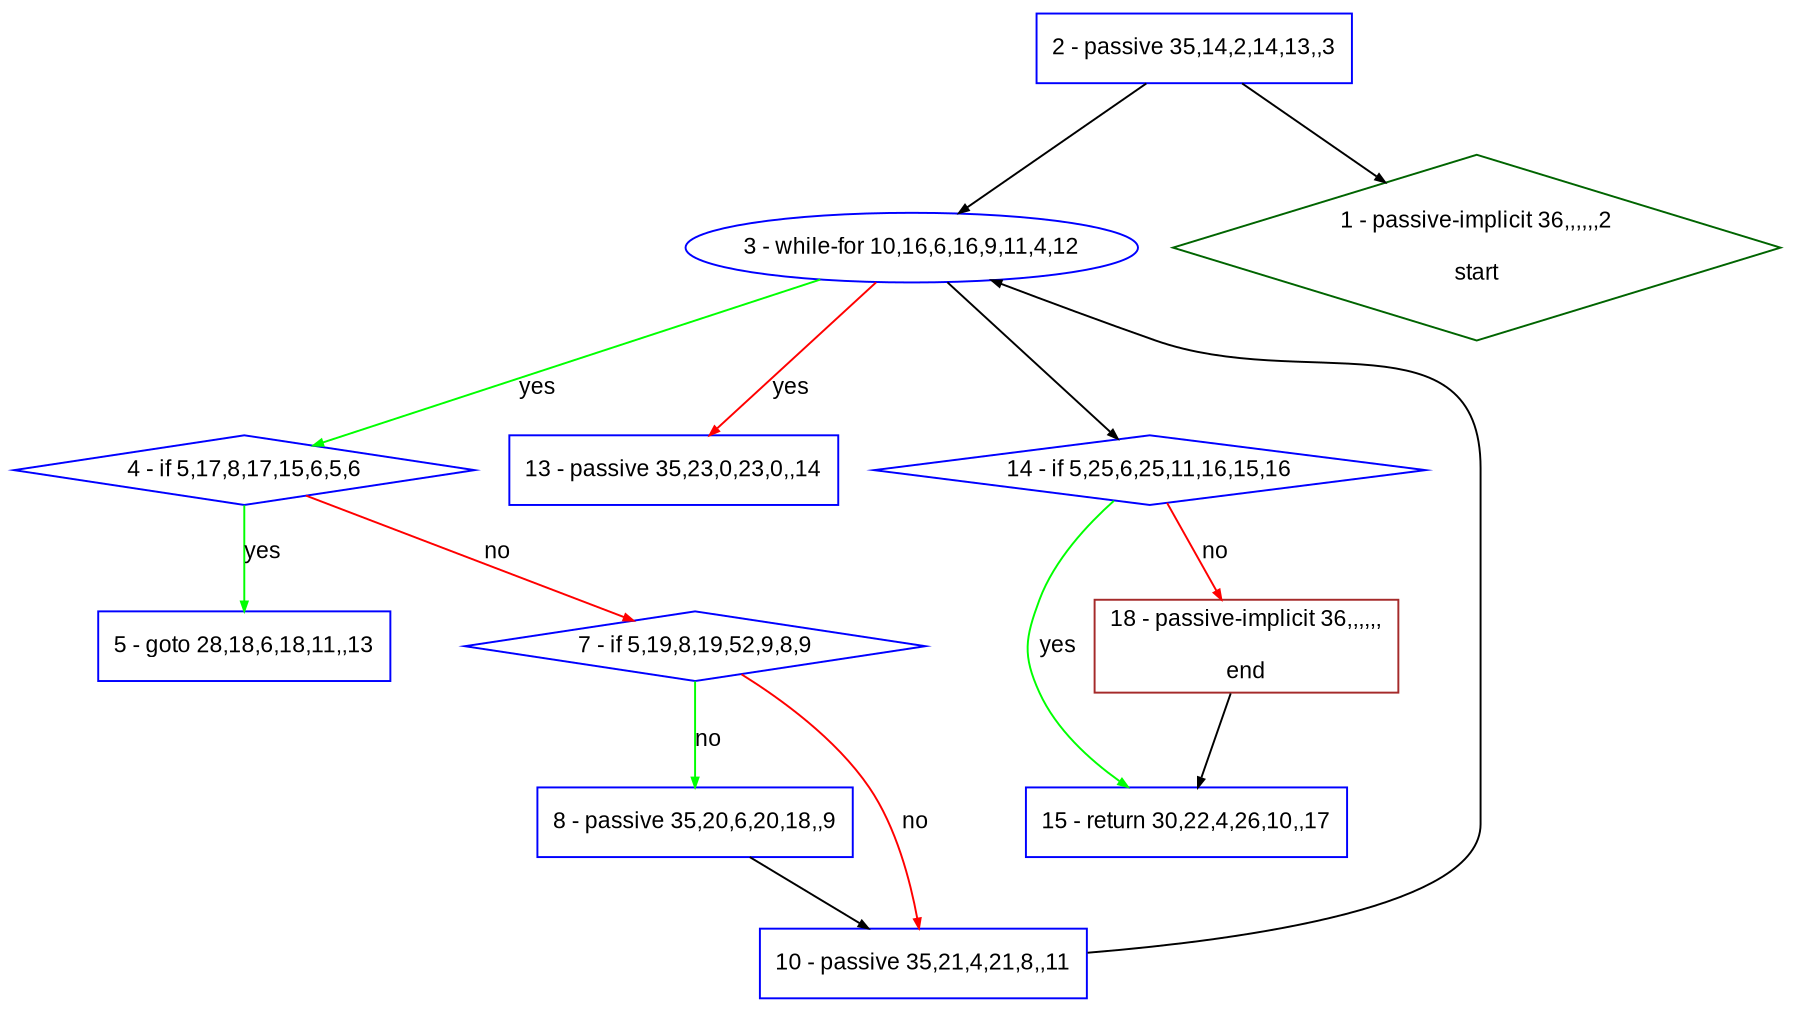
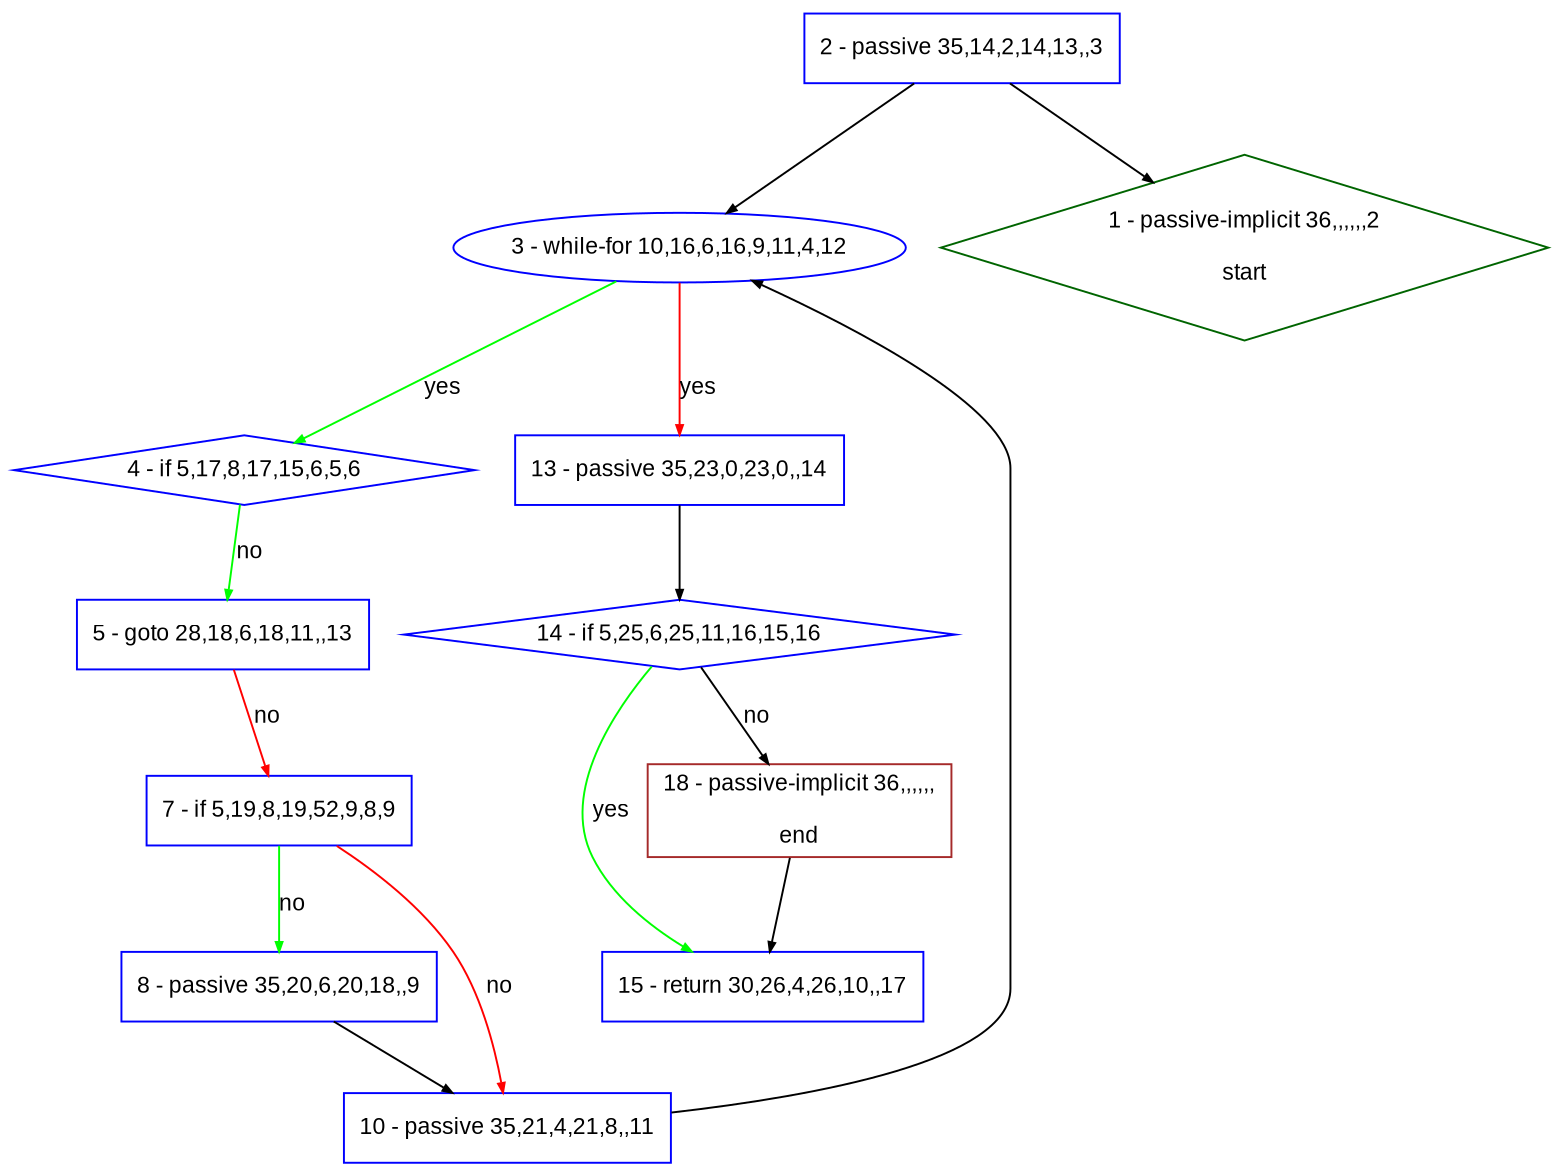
edge "3 - while-for 10,16,6,16,9,11,4,12" -> "14 - if 5,25,6,25,11,16,15,16": now "13 - passive 35,23,0,23,0,,14" -> "14 - if 5,25,6,25,11,16,15,16"
edge "14 - if 5,25,6,25,11,16,15,16" -> "18 - passive-implicit 36,,,,,, end": color #ff0000 -> #000000
edge "4 - if 5,17,8,17,15,6,5,6" -> "5 - goto 28,18,6,18,11,,13": label "yes" -> "no"
edge "4 - if 5,17,8,17,15,6,5,6" -> "7 - if 5,19,8,19,52,9,8,9": now "5 - goto 28,18,6,18,11,,13" -> "7 - if 5,19,8,19,52,9,8,9"
node "7 - if 5,19,8,19,52,9,8,9": shape diamond -> box
node "15 - return 30,22,4,26,10,,17": label "15 - return 30,22,4,26,10,,17" -> "15 - return 30,26,4,26,10,,17"
